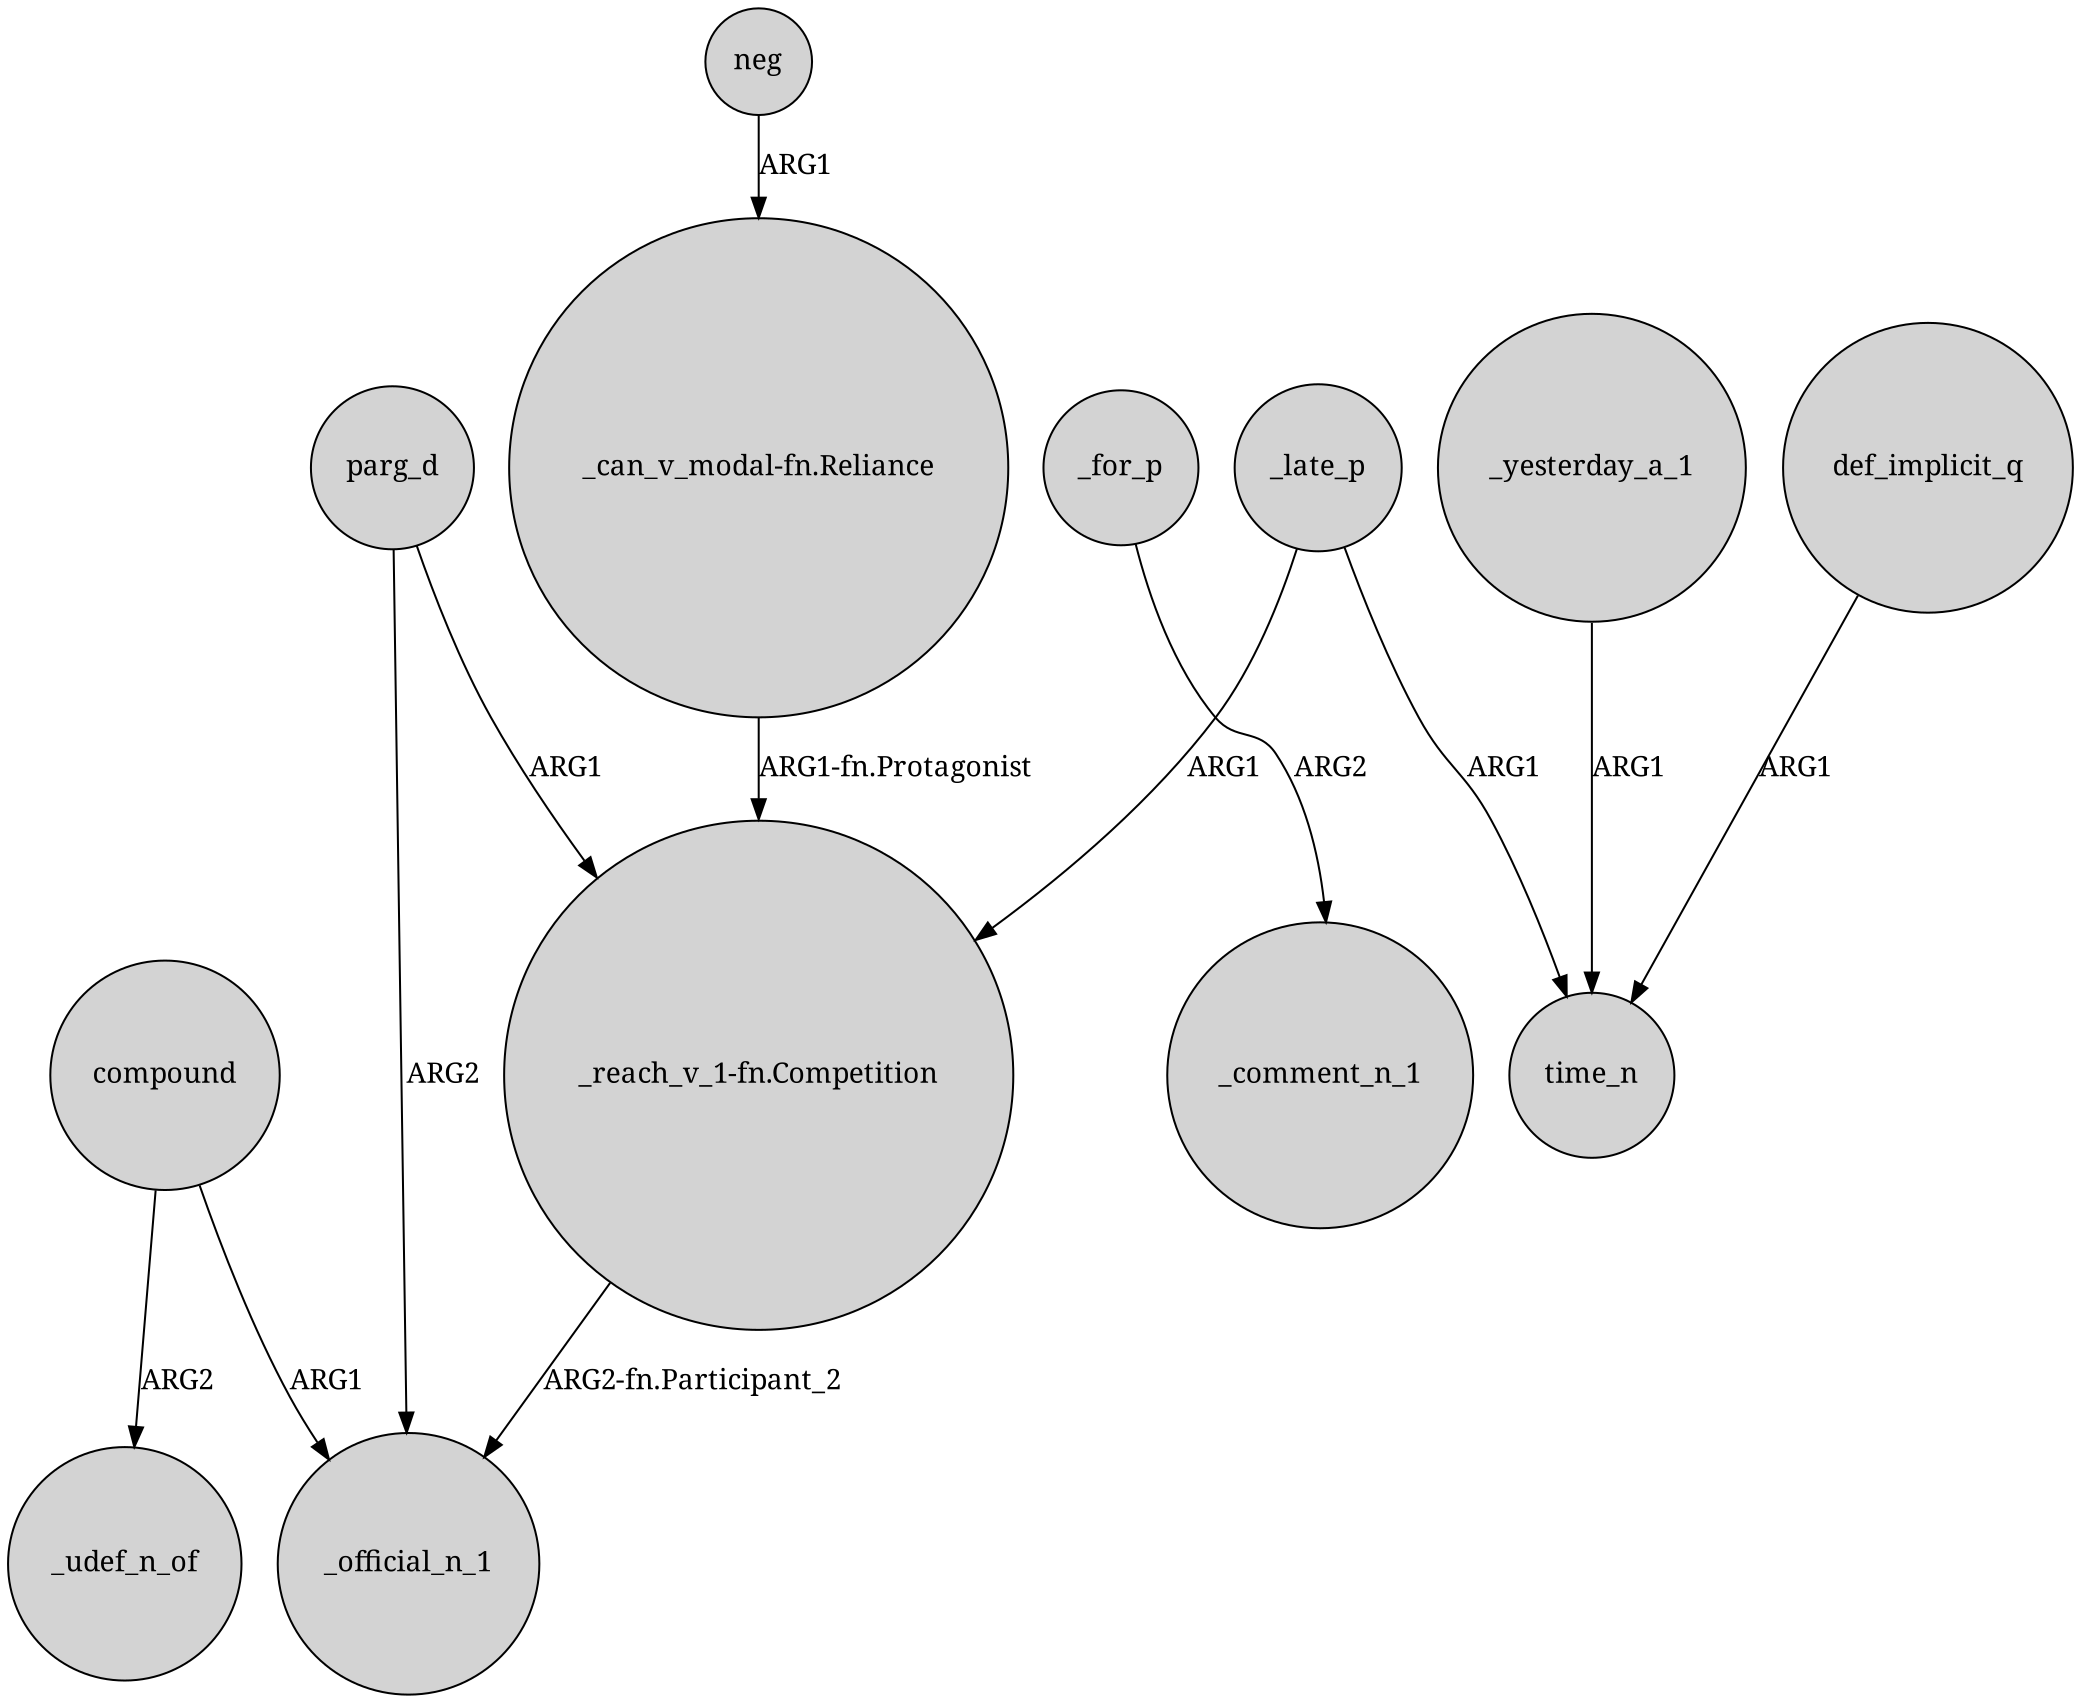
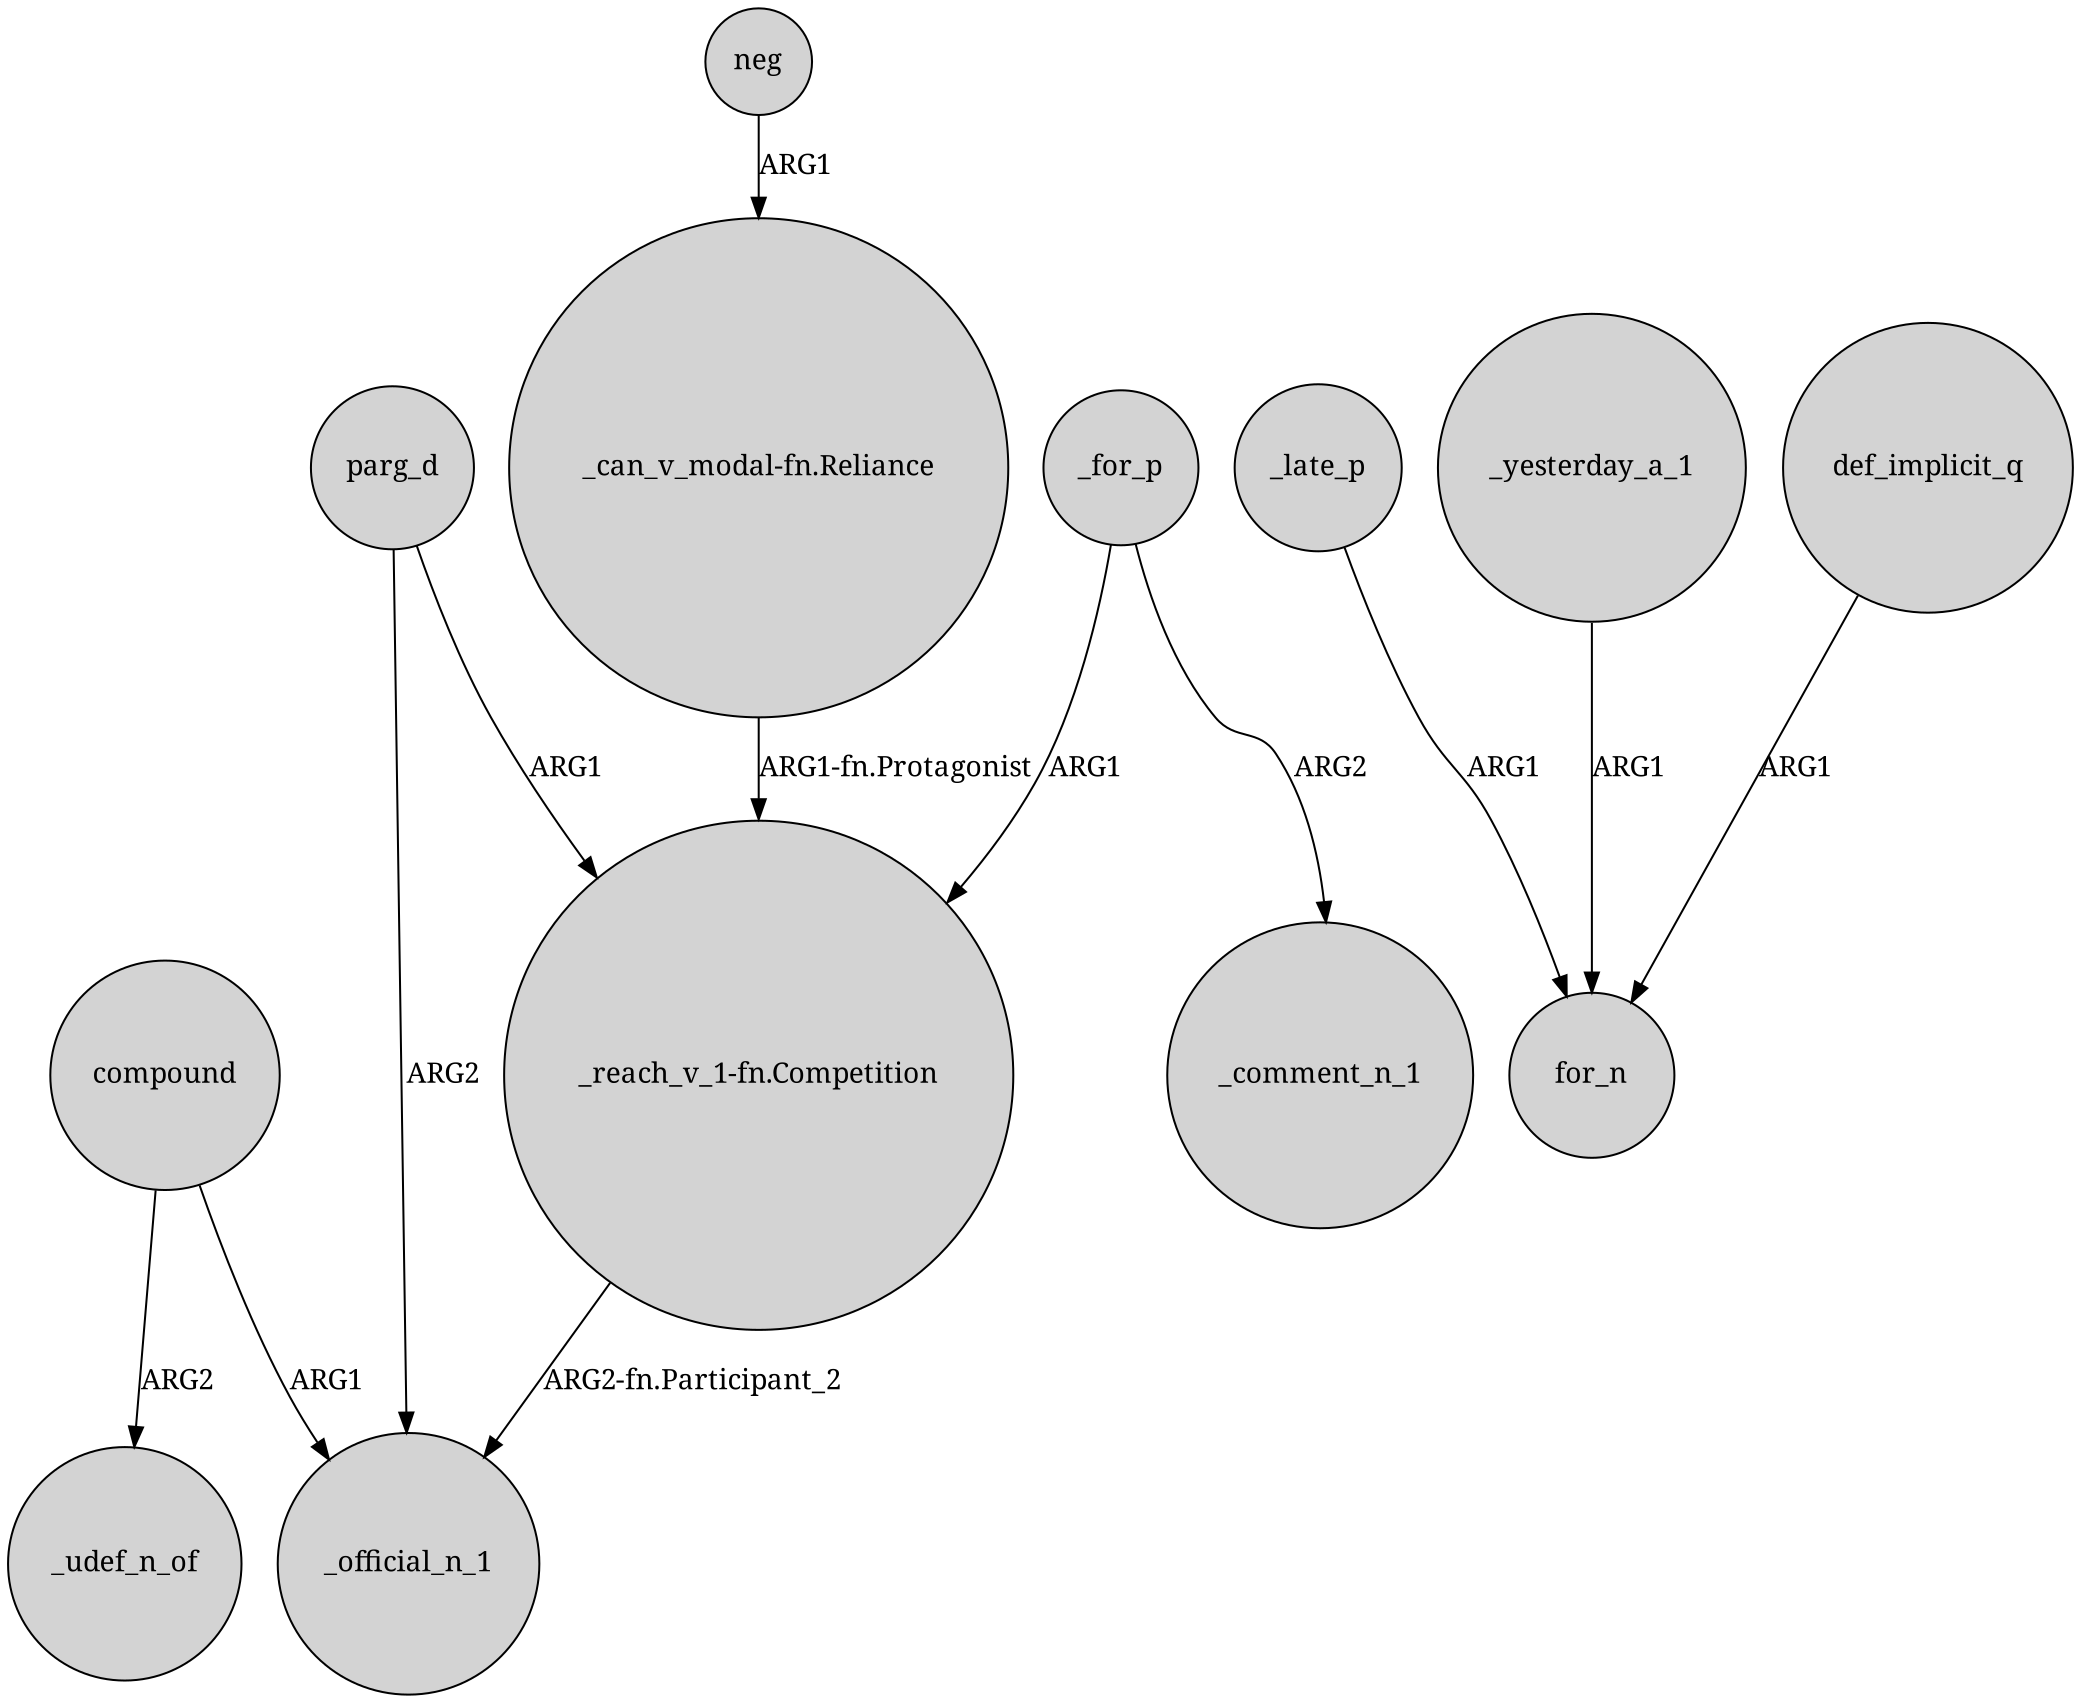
edge "_late_p" -> "_reach_v_1-fn.Competition": now "_for_p" -> "_reach_v_1-fn.Competition"
node "time_n": label "time_n" -> "for_n"
